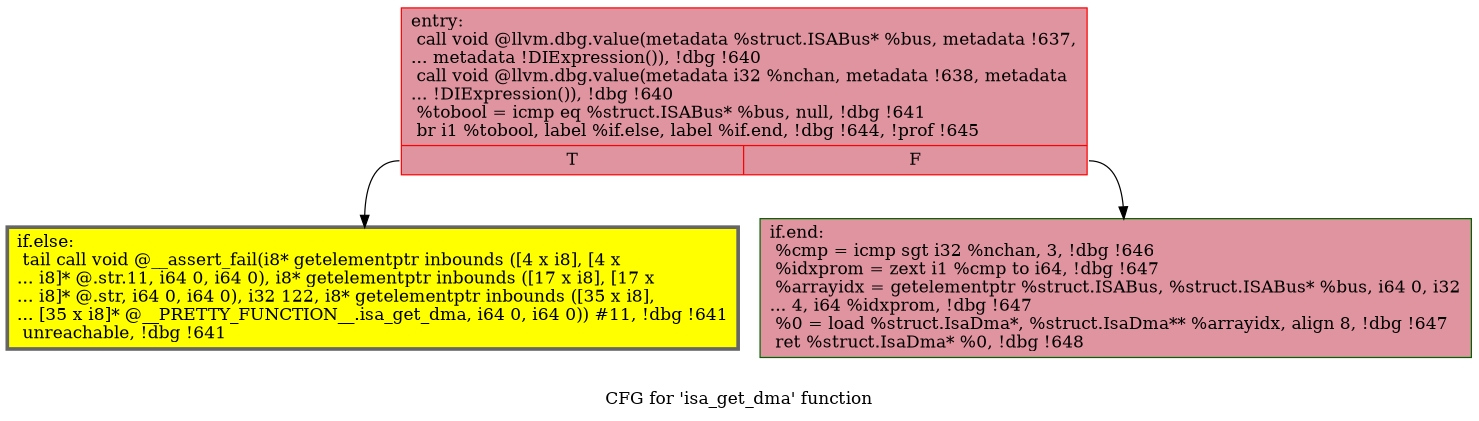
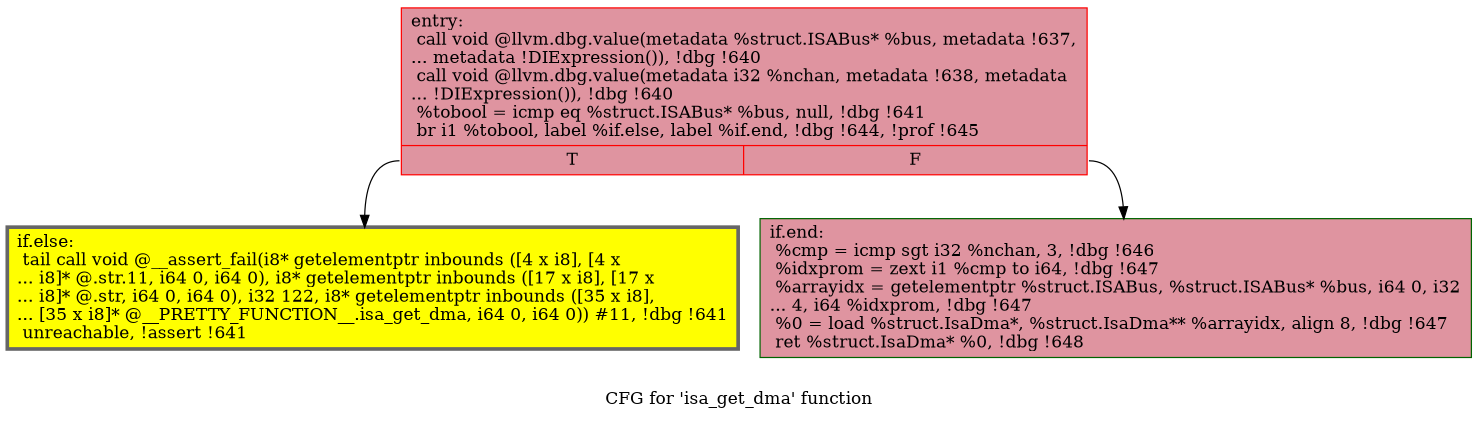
node "if.else:": text "unreachable, !dbg !641" -> "unreachable, !assert !641"
